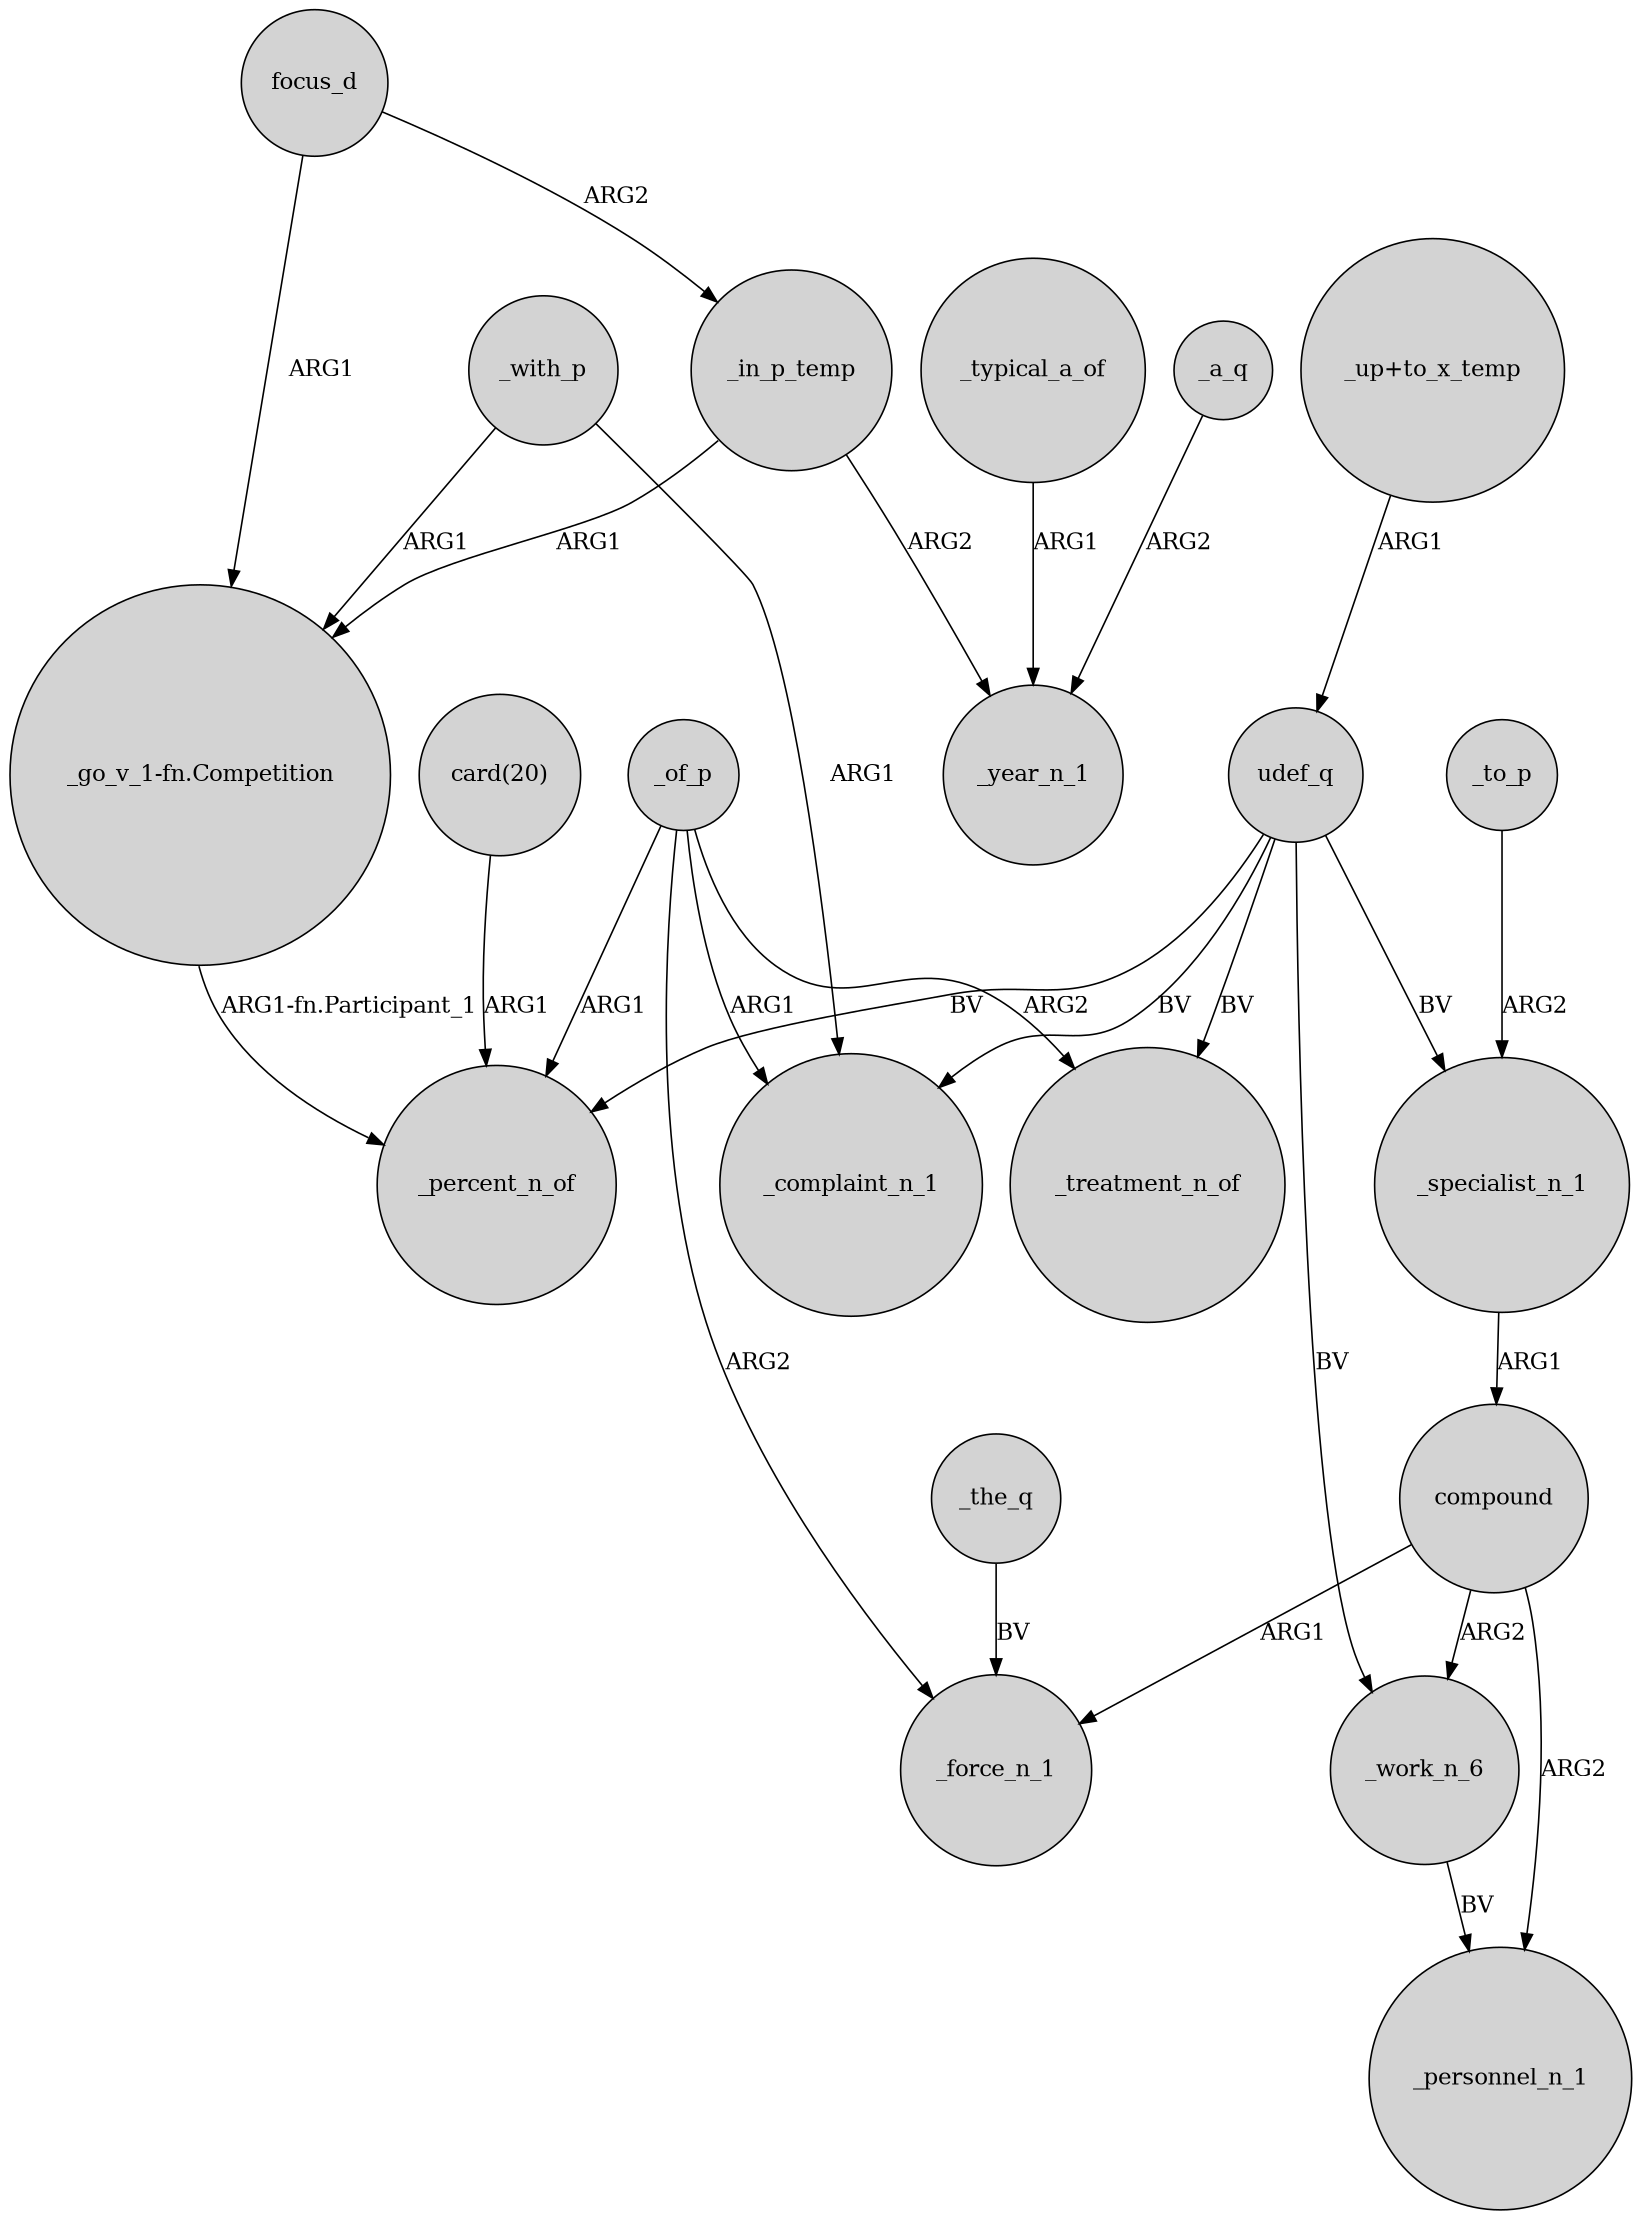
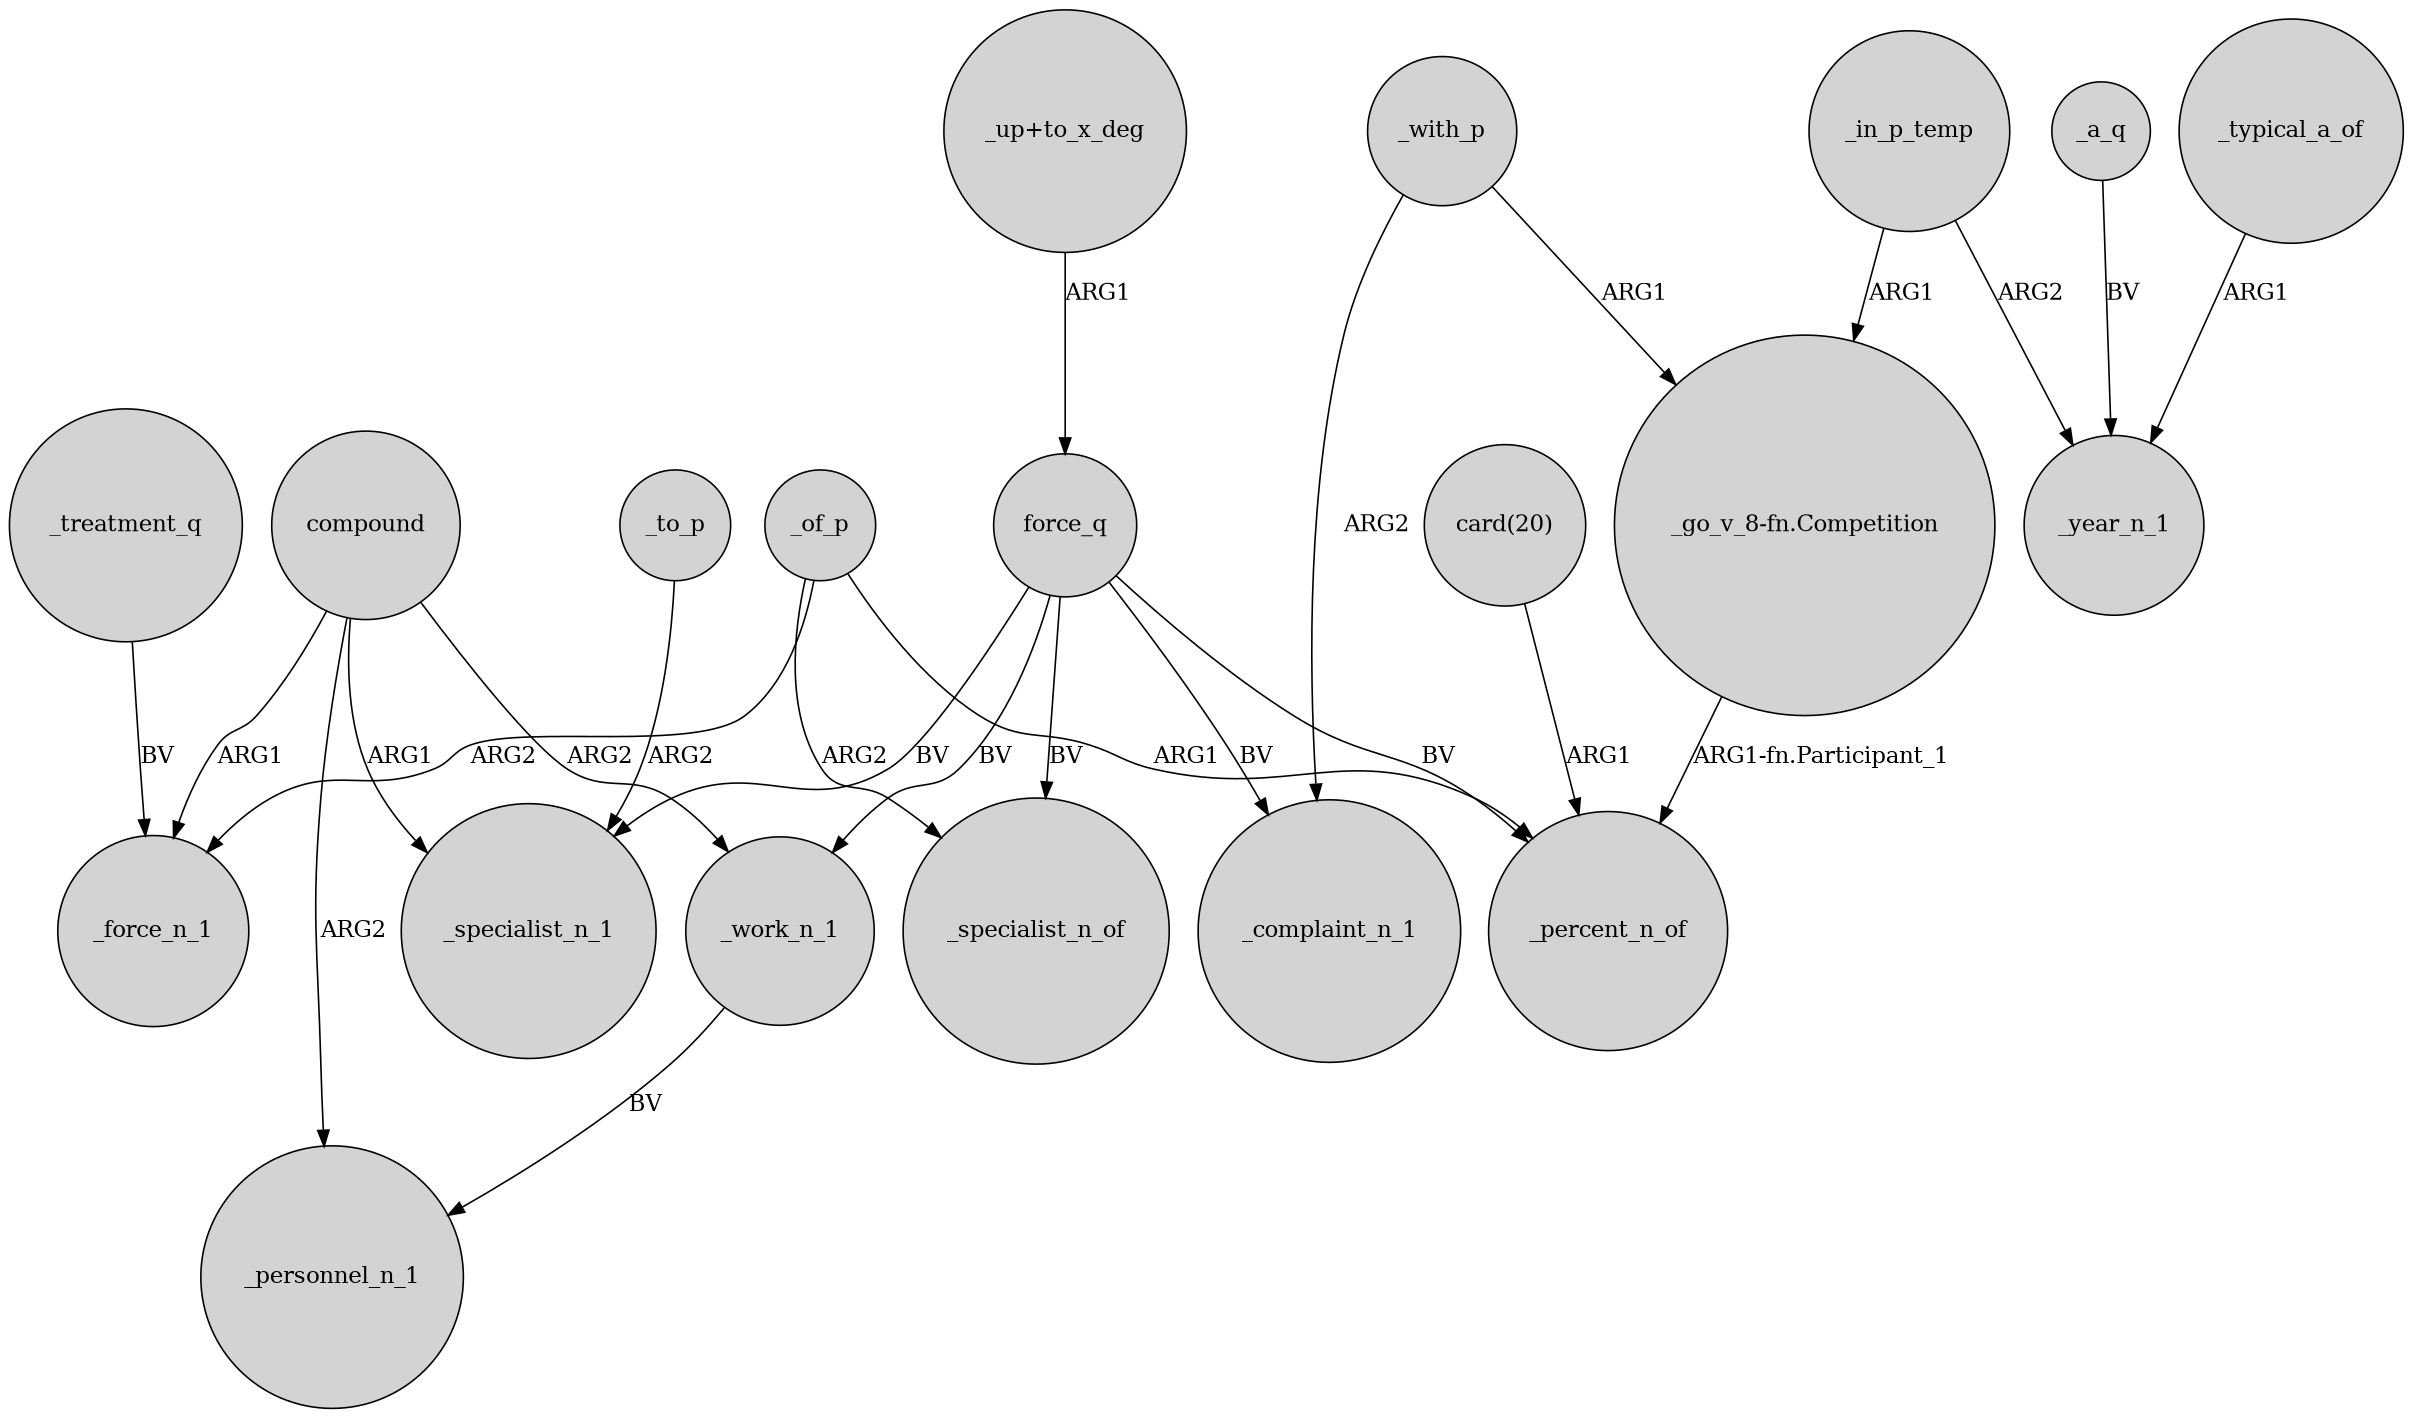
node "focus_d": removed
node "_up+to_x_temp": label "_up+to_x_temp" -> "_up+to_x_deg"
edge "_a_q" -> "_year_n_1": label "ARG2" -> "BV"
node "_go_v_1-fn.Competition": label "_go_v_1-fn.Competition" -> "_go_v_8-fn.Competition"
edge "_with_p" -> "_complaint_n_1": label "ARG1" -> "ARG2"
node "udef_q": label "udef_q" -> "force_q"
edge "_of_p" -> "_complaint_n_1": removed, label "ARG1"
node "_treatment_n_of": label "_treatment_n_of" -> "_specialist_n_of"
edge "_specialist_n_1" -> "compound": reversed
node "_the_q": label "_the_q" -> "_treatment_q"
node "_work_n_6": label "_work_n_6" -> "_work_n_1"
